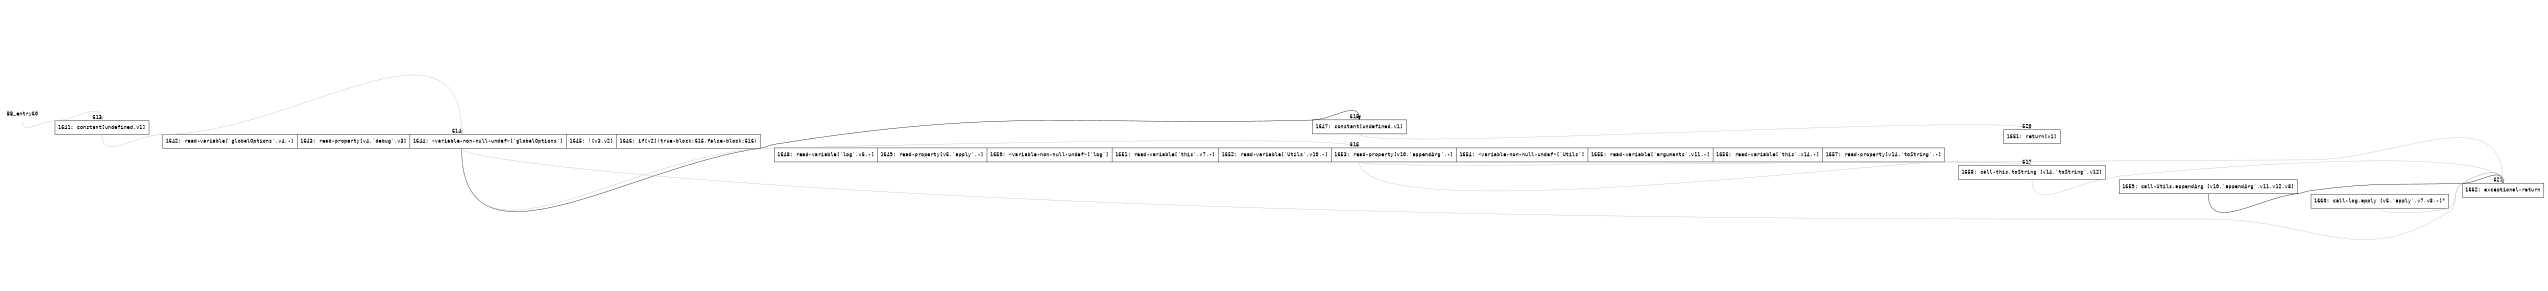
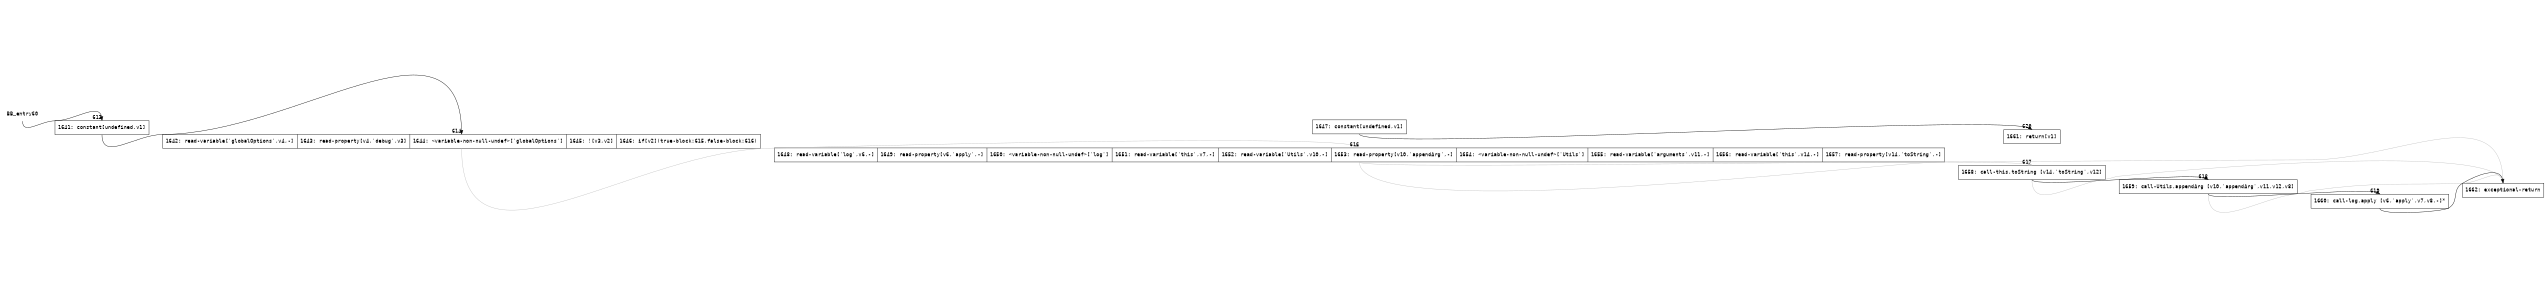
edge "1641: constant[undefined,v1]" -> "1642: read-variable['globalOptions',v4,-]": color gray -> black
edge "BB_entry60" -> "1641: constant[undefined,v1]": color gray -> black
edge "1642: read-variable['globalOptions',v4,-]" -> "1647: constant[undefined,v1]": removed
edge "1647: constant[undefined,v1]" -> "1661: return[v1]": color gray -> black
edge "1658: call-this.toString [v14,'toString',v12]" -> "1659: call-Utils.appendArg [v10,'appendArg',v11,v12,v8]": added
edge "1659: call-Utils.appendArg [v10,'appendArg',v11,v12,v8]" -> "1662: exceptional-return": color black -> gray
edge "1659: call-Utils.appendArg [v10,'appendArg',v11,v12,v8]" -> "1660: call-log.apply [v6,'apply',v7,v8,-]*": added
edge "1660: call-log.apply [v6,'apply',v7,v8,-]*" -> "1662: exceptional-return": color gray -> black
edge "1642: read-variable['globalOptions',v4,-]" -> "1662: exceptional-return": removed
